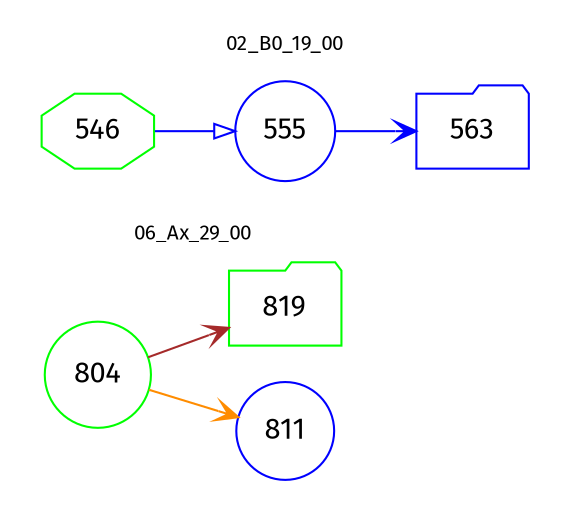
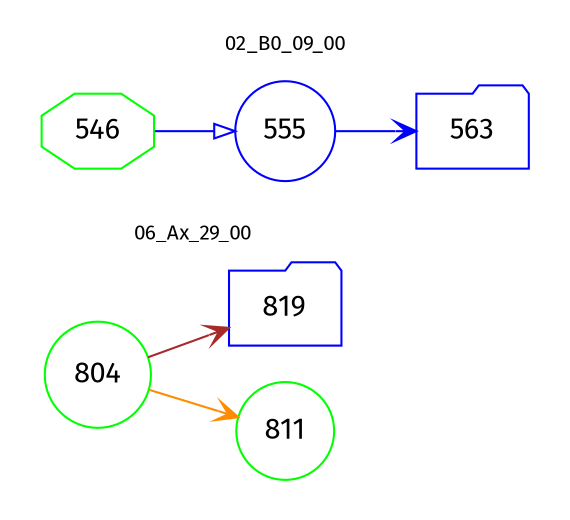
cluster "02_B0_19_00": label "02_B0_19_00" -> "02_B0_09_00"
node "819": color green -> blue
node "811": color blue -> green
